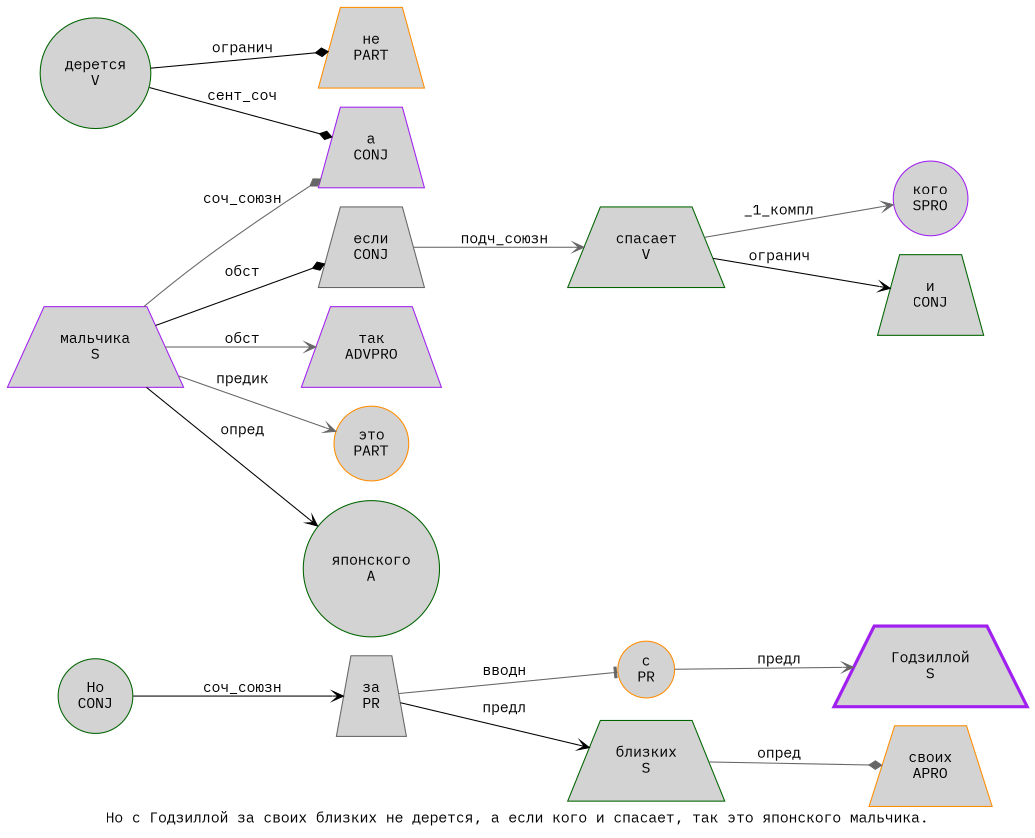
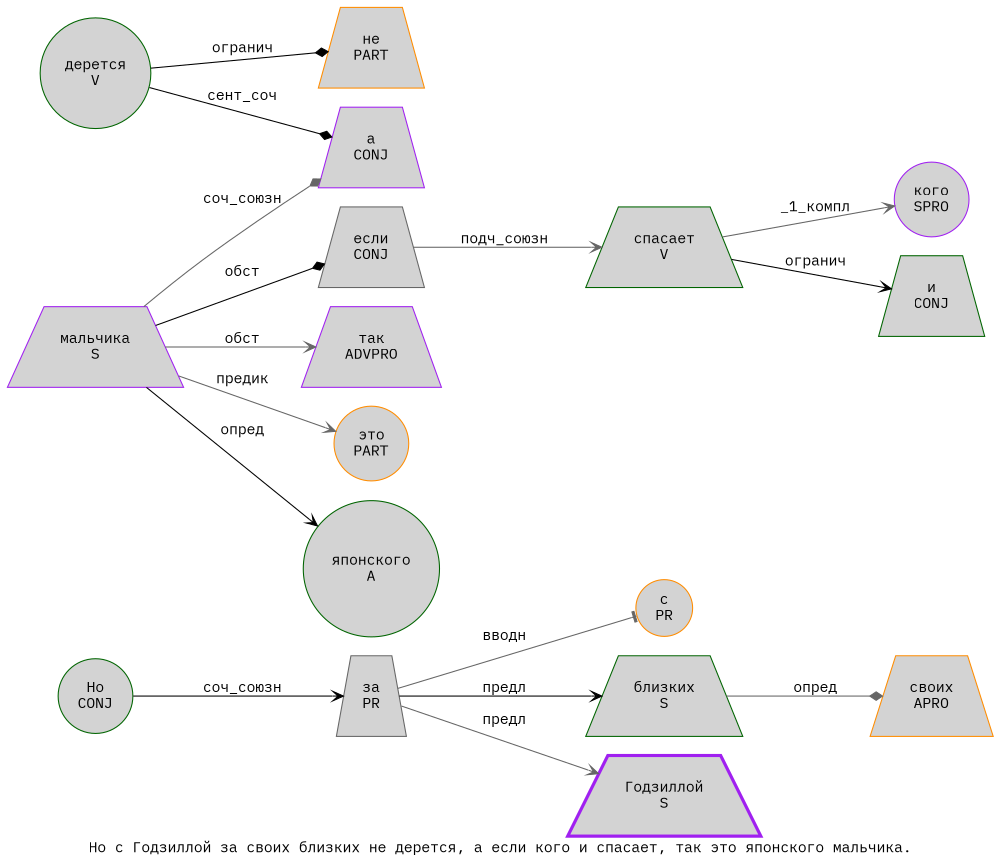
edge "с PR" -> "Годзиллой S": now "за PR" -> "Годзиллой S"
